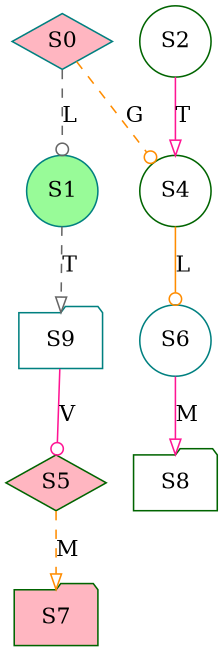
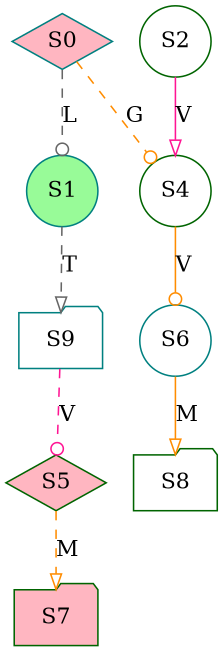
edge "S2" -> "S4": label "T" -> "V"
edge "S4" -> "S6": label "L" -> "V"
edge "S9" -> "S5": style solid -> dashed
edge "S6" -> "S8": color deeppink -> darkorange
